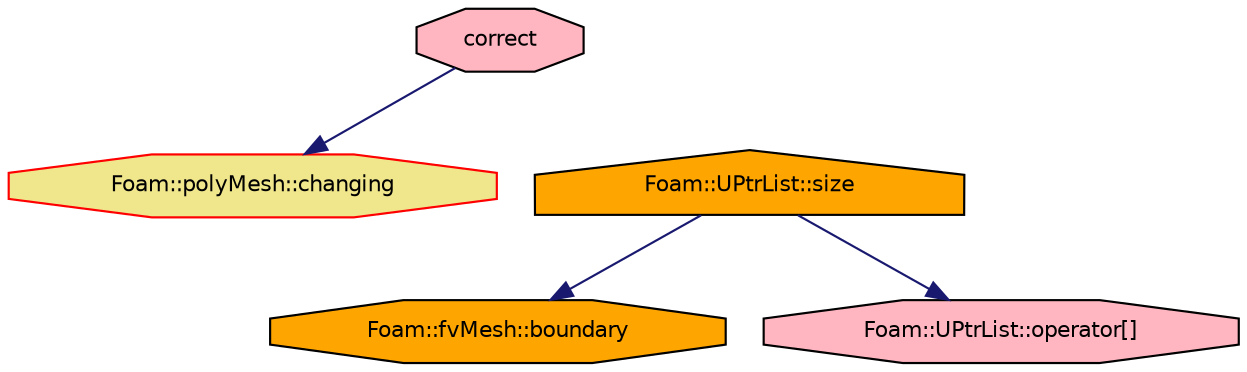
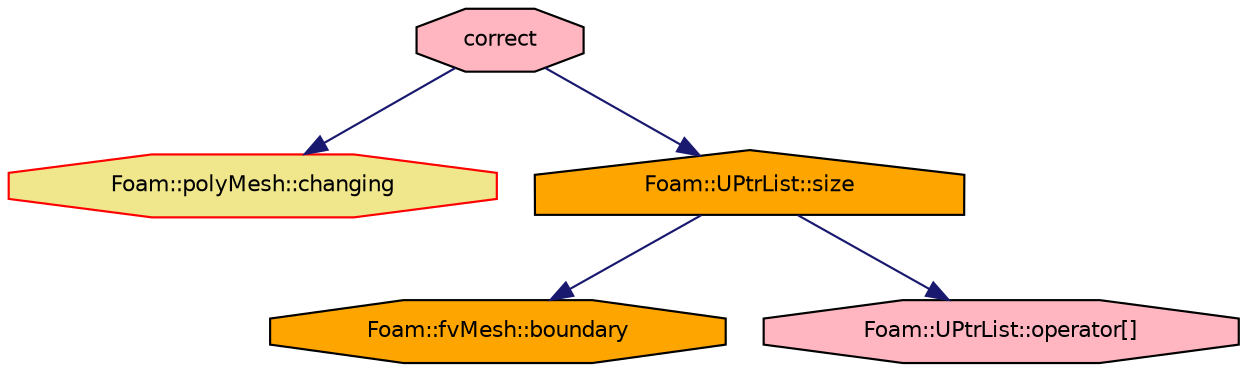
edge "correct" -> "Foam::UPtrList::size": added
